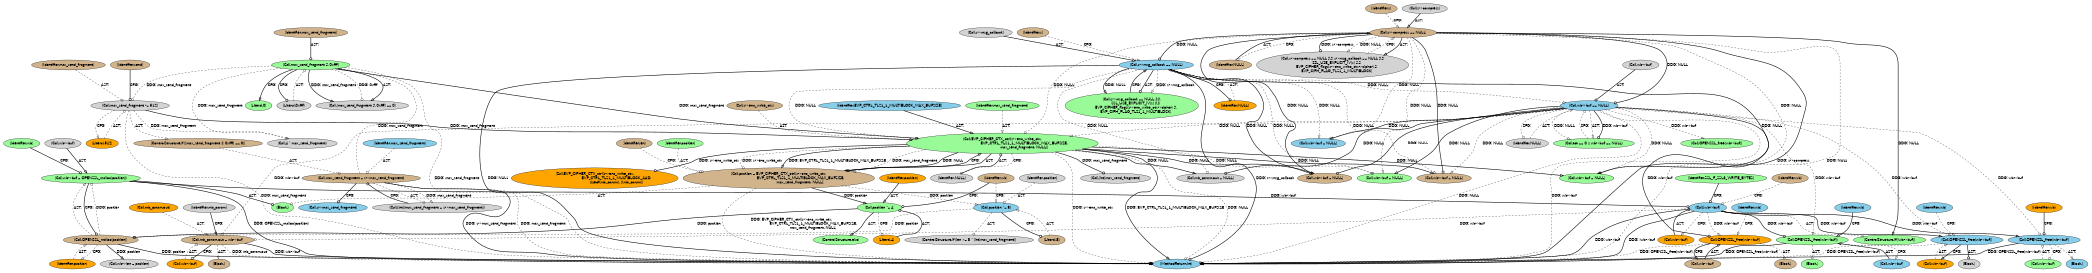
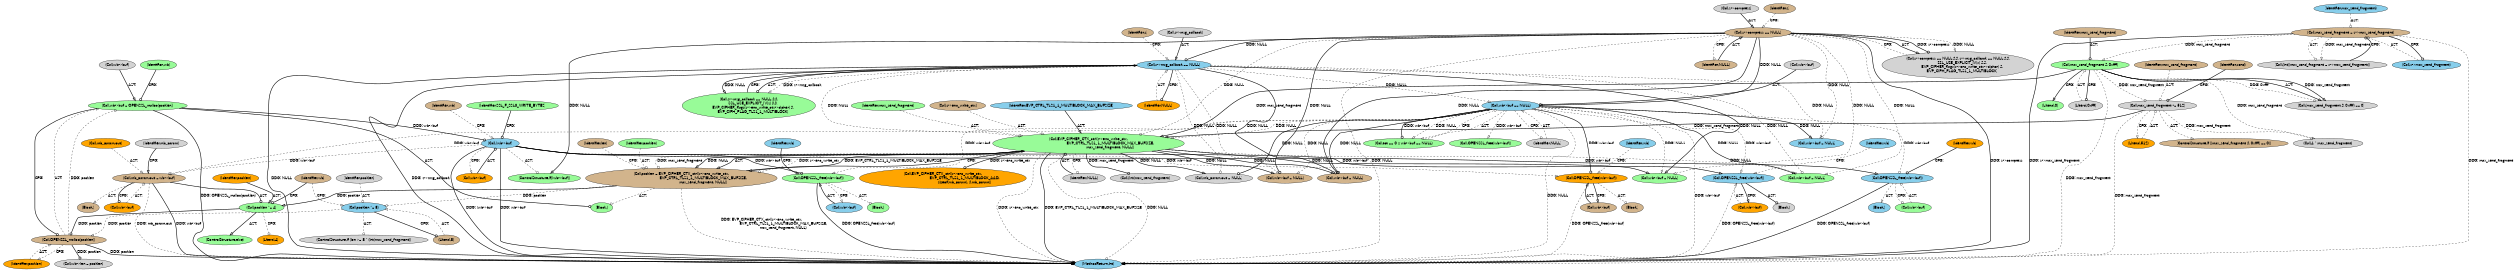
edge "(Call,s->compress == NULL)" -> "(Call,wb->buf == NULL)": arrowhead odot -> onormal
edge "(ControlStructure,if ((max_send_fragment & 0xfff) == 0))" -> "(Call,max_send_fragment = s->max_send_fragment)": now "(Call,s->max_send_fragment)" -> "(Call,max_send_fragment = s->max_send_fragment)"
edge "(Literal,4)" -> "(Call,packlen *= 4)": now "(Call,mb_param.out = wb->buf)" -> "(Call,packlen *= 4)"
edge "(Call,OPENSSL_malloc(packlen))" -> "(Call,wb->len = packlen)": arrowhead onormal -> odot
